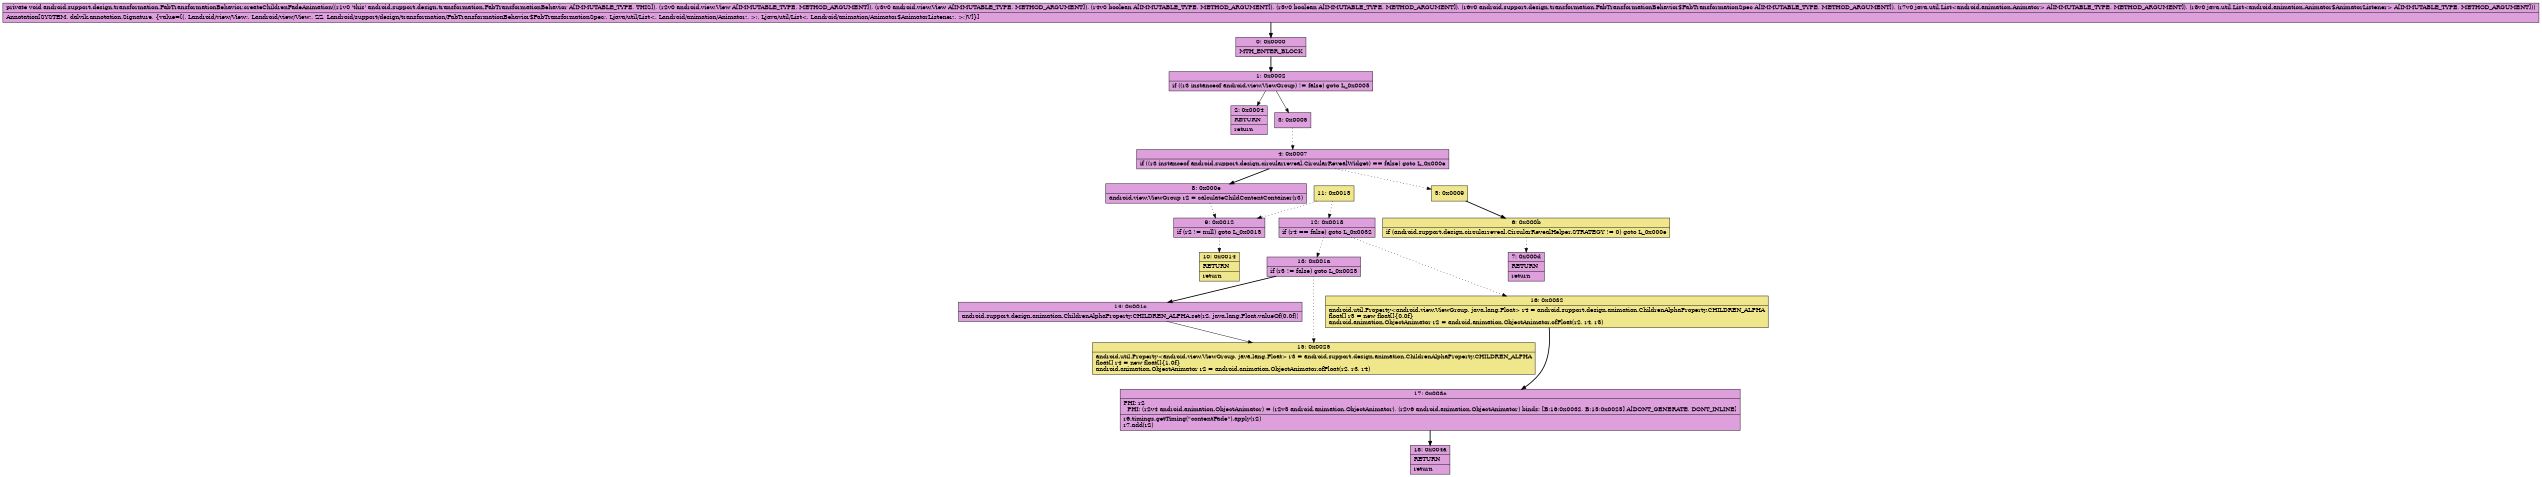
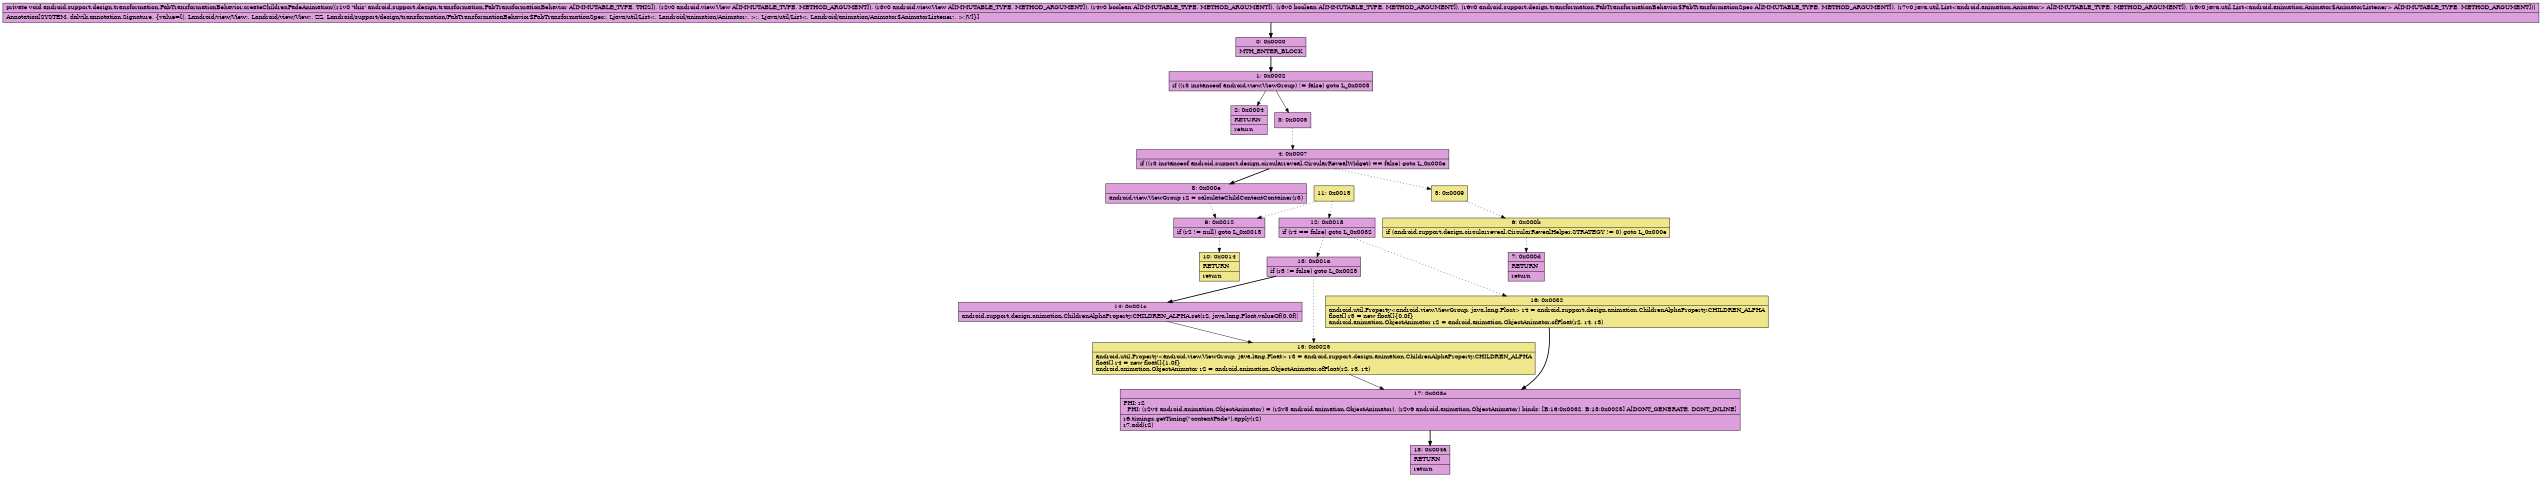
edge "5: 0x0009" -> "6: 0x000b": style bold -> dotted
edge "15: 0x0025" -> "17: 0x003c": added
